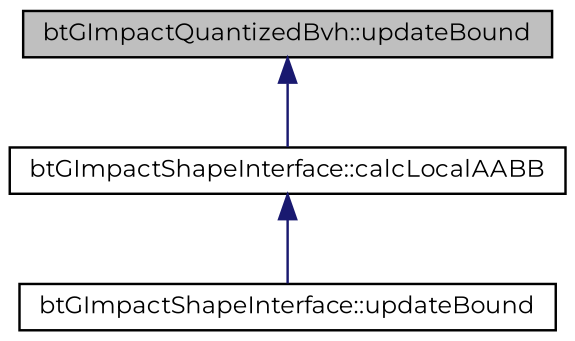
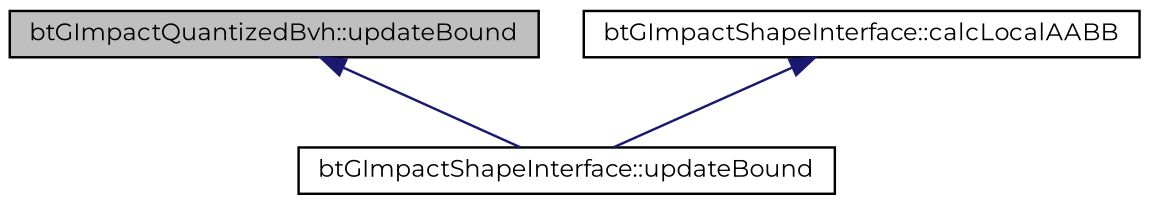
edge "btGImpactShapeInterface::calcLocalAABB" -> "btGImpactQuantizedBvh::updateBound": now "btGImpactShapeInterface::updateBound" -> "btGImpactQuantizedBvh::updateBound"
